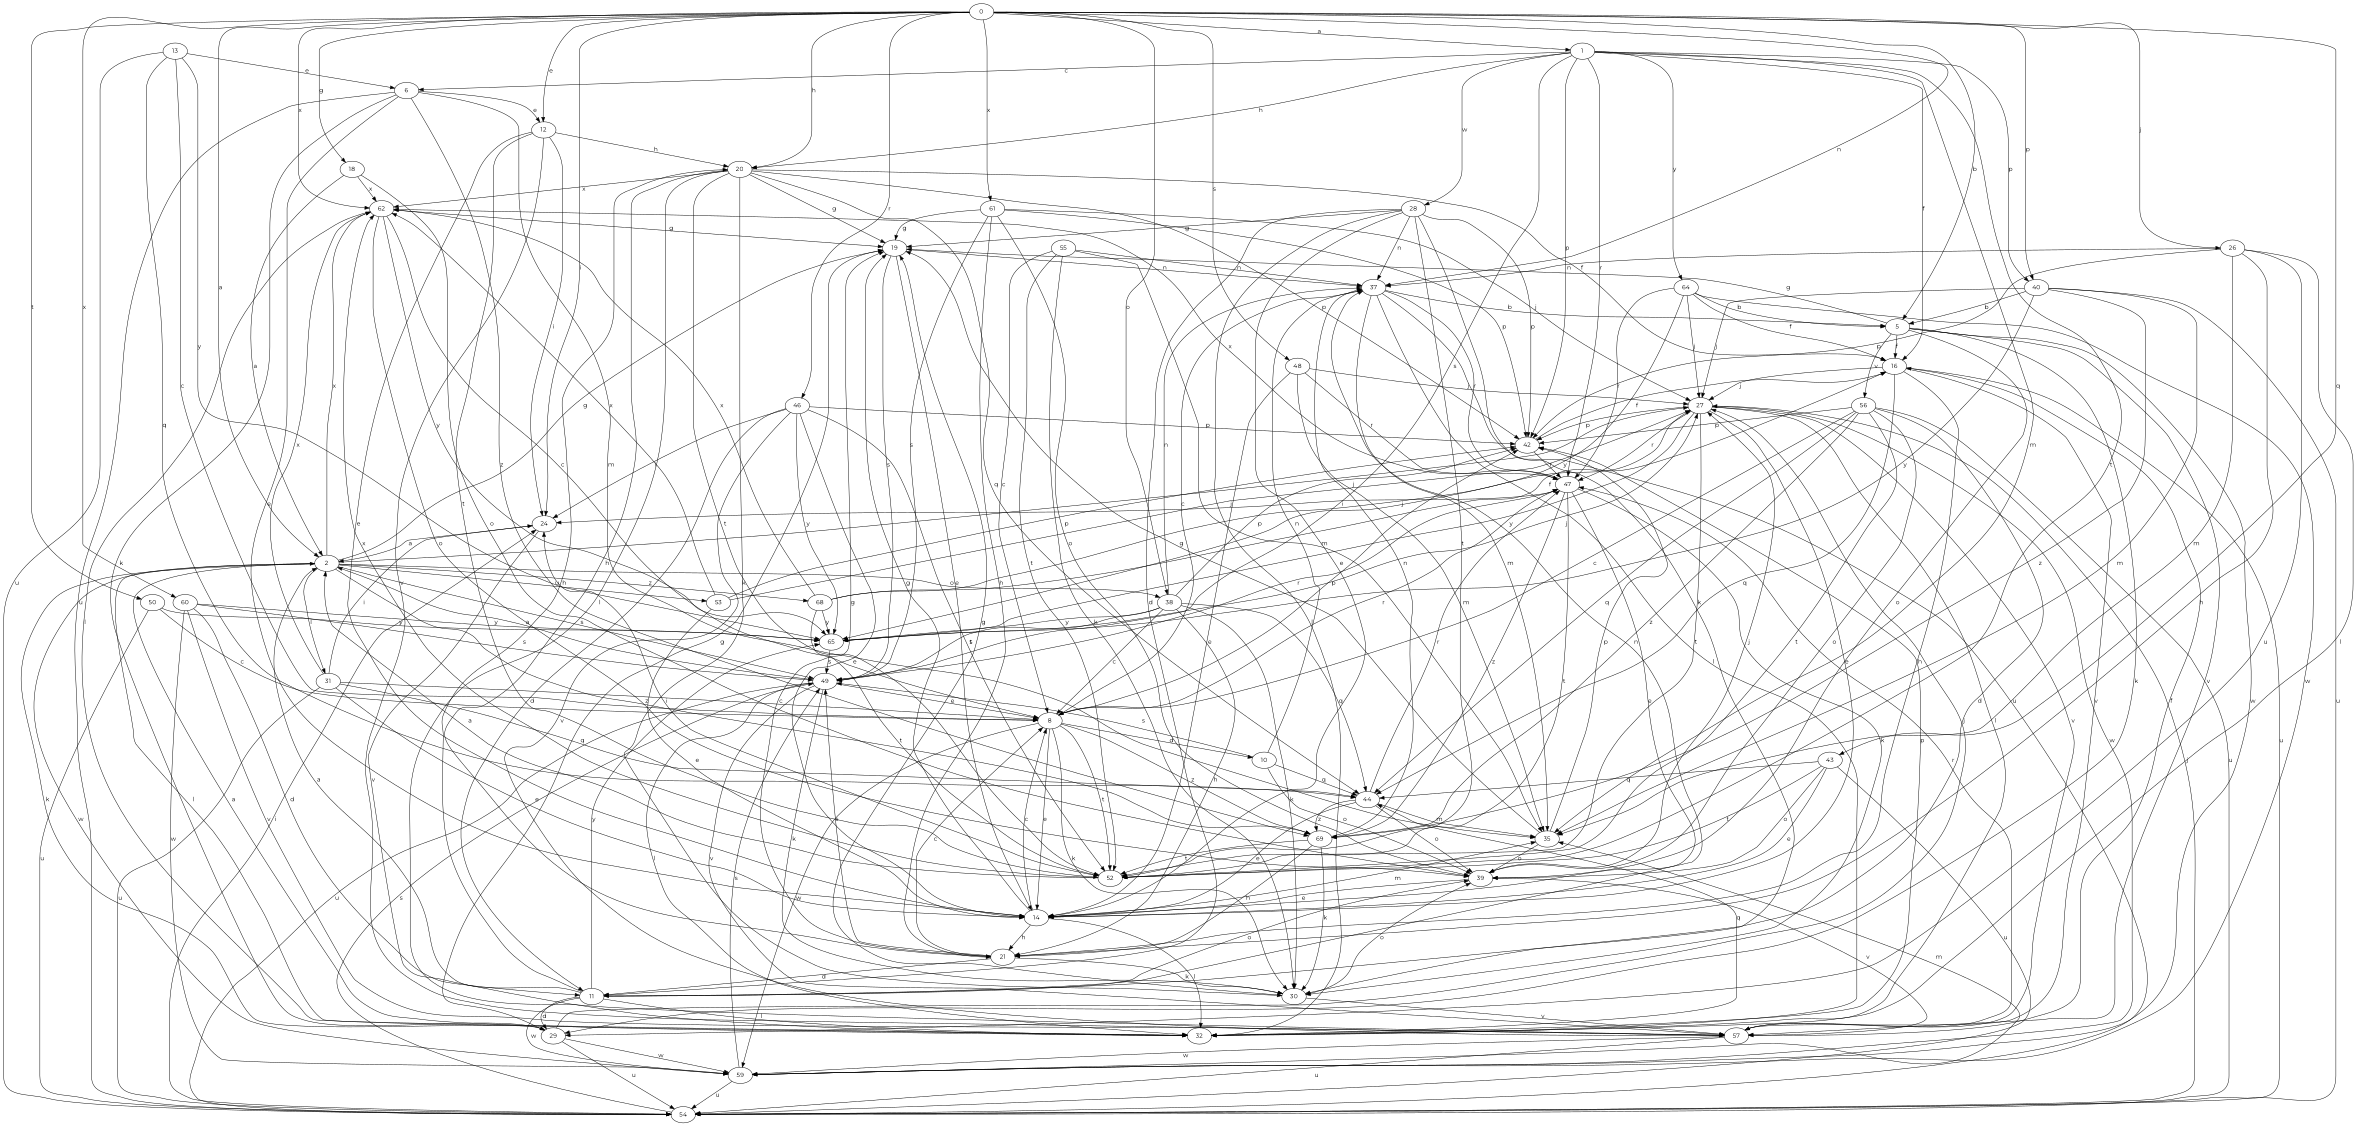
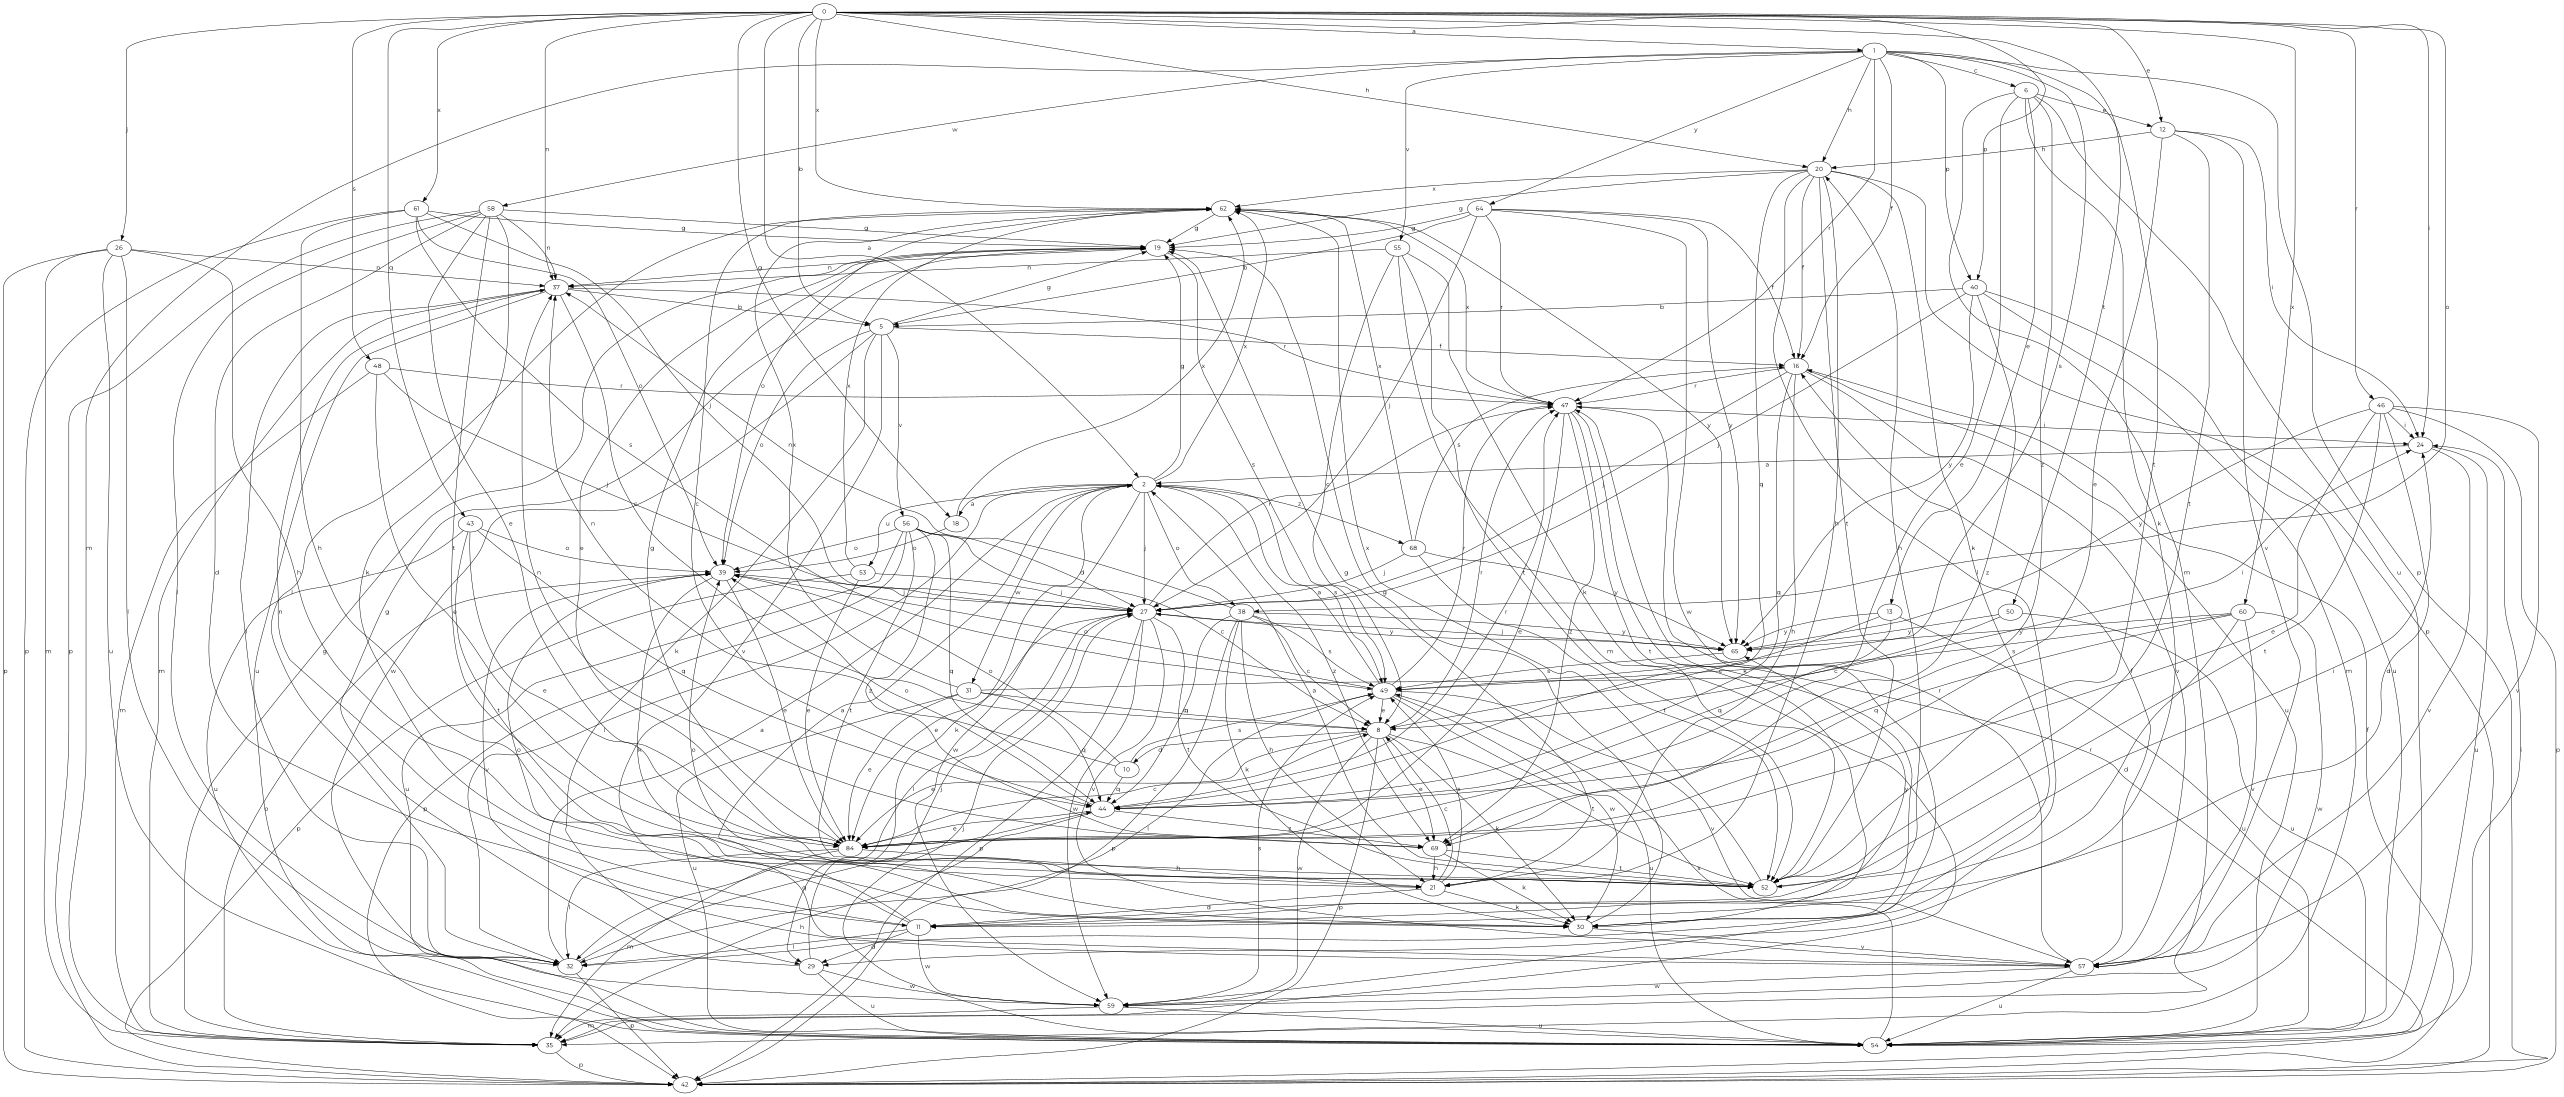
edge "1" -> "55": added, label "v"
edge "13" -> "6": reversed
node "28": label "28" -> "58"
edge "64" -> "19": added, label "g"
edge "18" -> "2": reversed
edge "16" -> "47": added, label "r"
edge "68" -> "16": label "f" -> "s"
edge "62" -> "8": now "62" -> "44"
edge "2" -> "31": label "l" -> "w"
edge "49" -> "39": added, label "o"
edge "60" -> "44": added, label "q"
edge "8" -> "69": label "z" -> "e"
edge "44" -> "35": label "m" -> "h"
edge "49" -> "30": label "k" -> "w"
edge "39" -> "30": added, label "k"
node "14": label "14" -> "84"
edge "56" -> "11": now "56" -> "27"
edge "24" -> "54": added, label "u"
edge "26" -> "29": now "26" -> "54"
